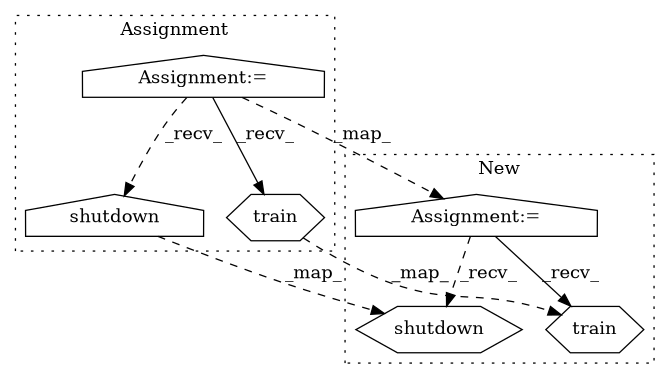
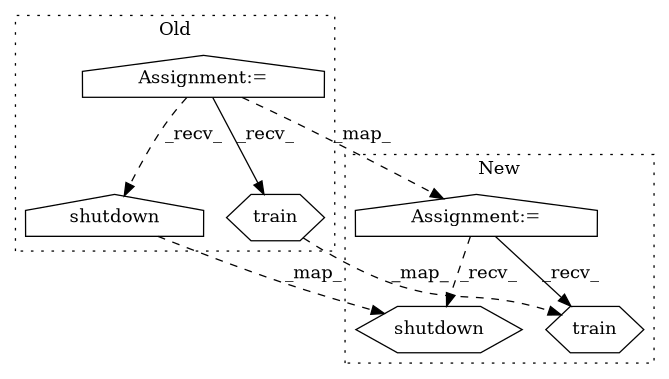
cluster "Assignment": label "Assignment" -> "Old"
